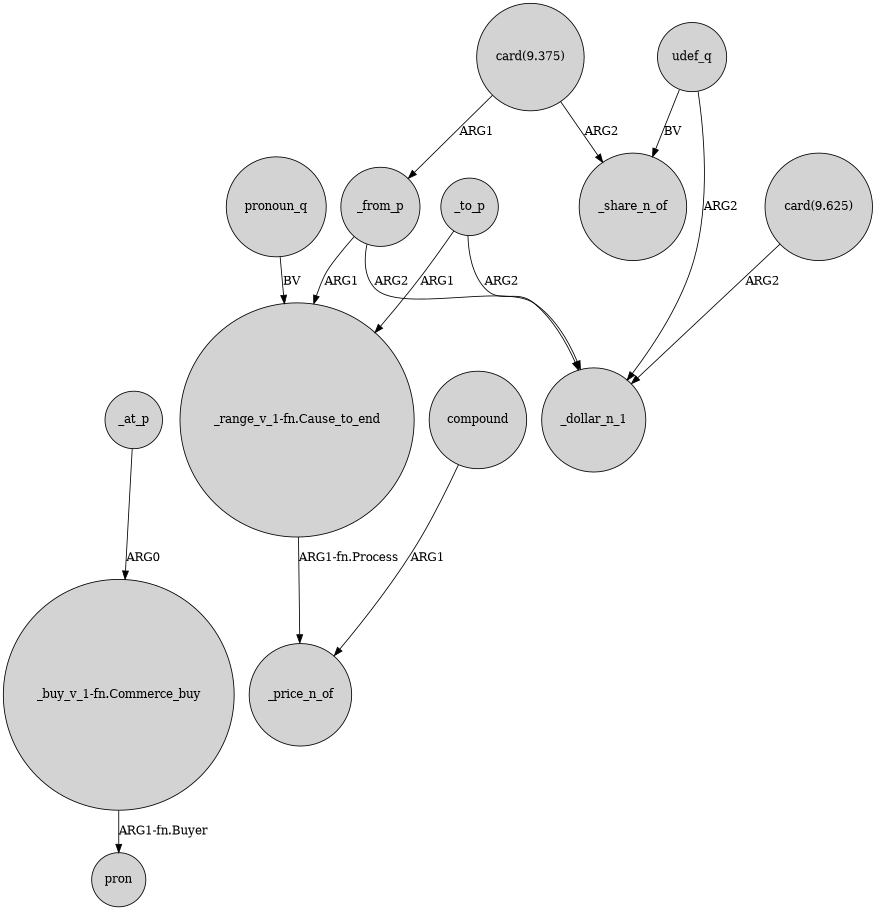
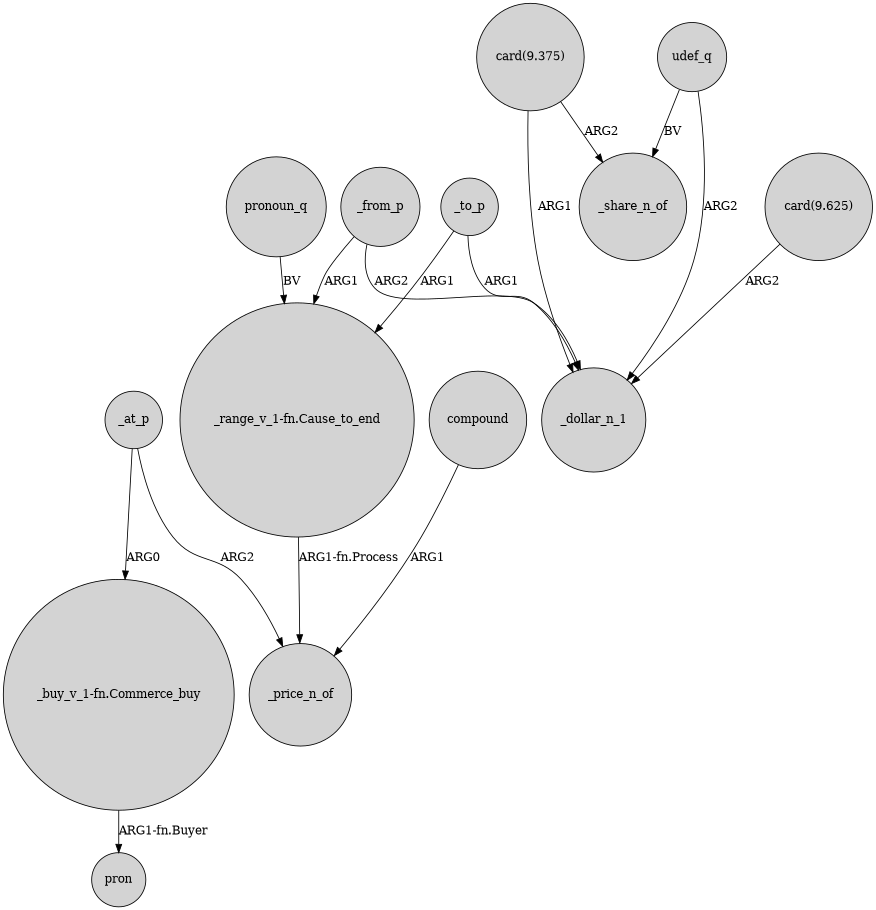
edge "card(9.375)" -> "_from_p": now "card(9.375)" -> "_dollar_n_1"
edge "_to_p" -> "_dollar_n_1": label "ARG2" -> "ARG1"
edge "_at_p" -> "_price_n_of": added, label "ARG2"
